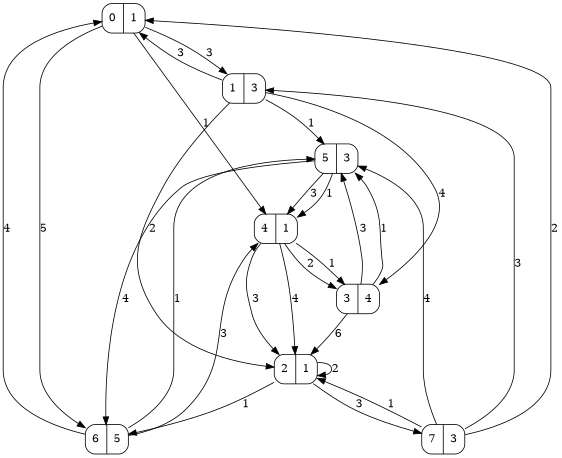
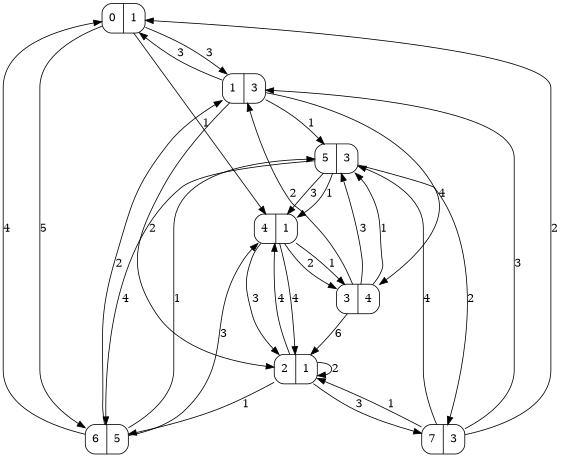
edge "3" -> "1": added, label "2"
edge "6" -> "1": added, label "2"
edge "5" -> "7": added, label "2"
edge "2" -> "4": added, label "4"
